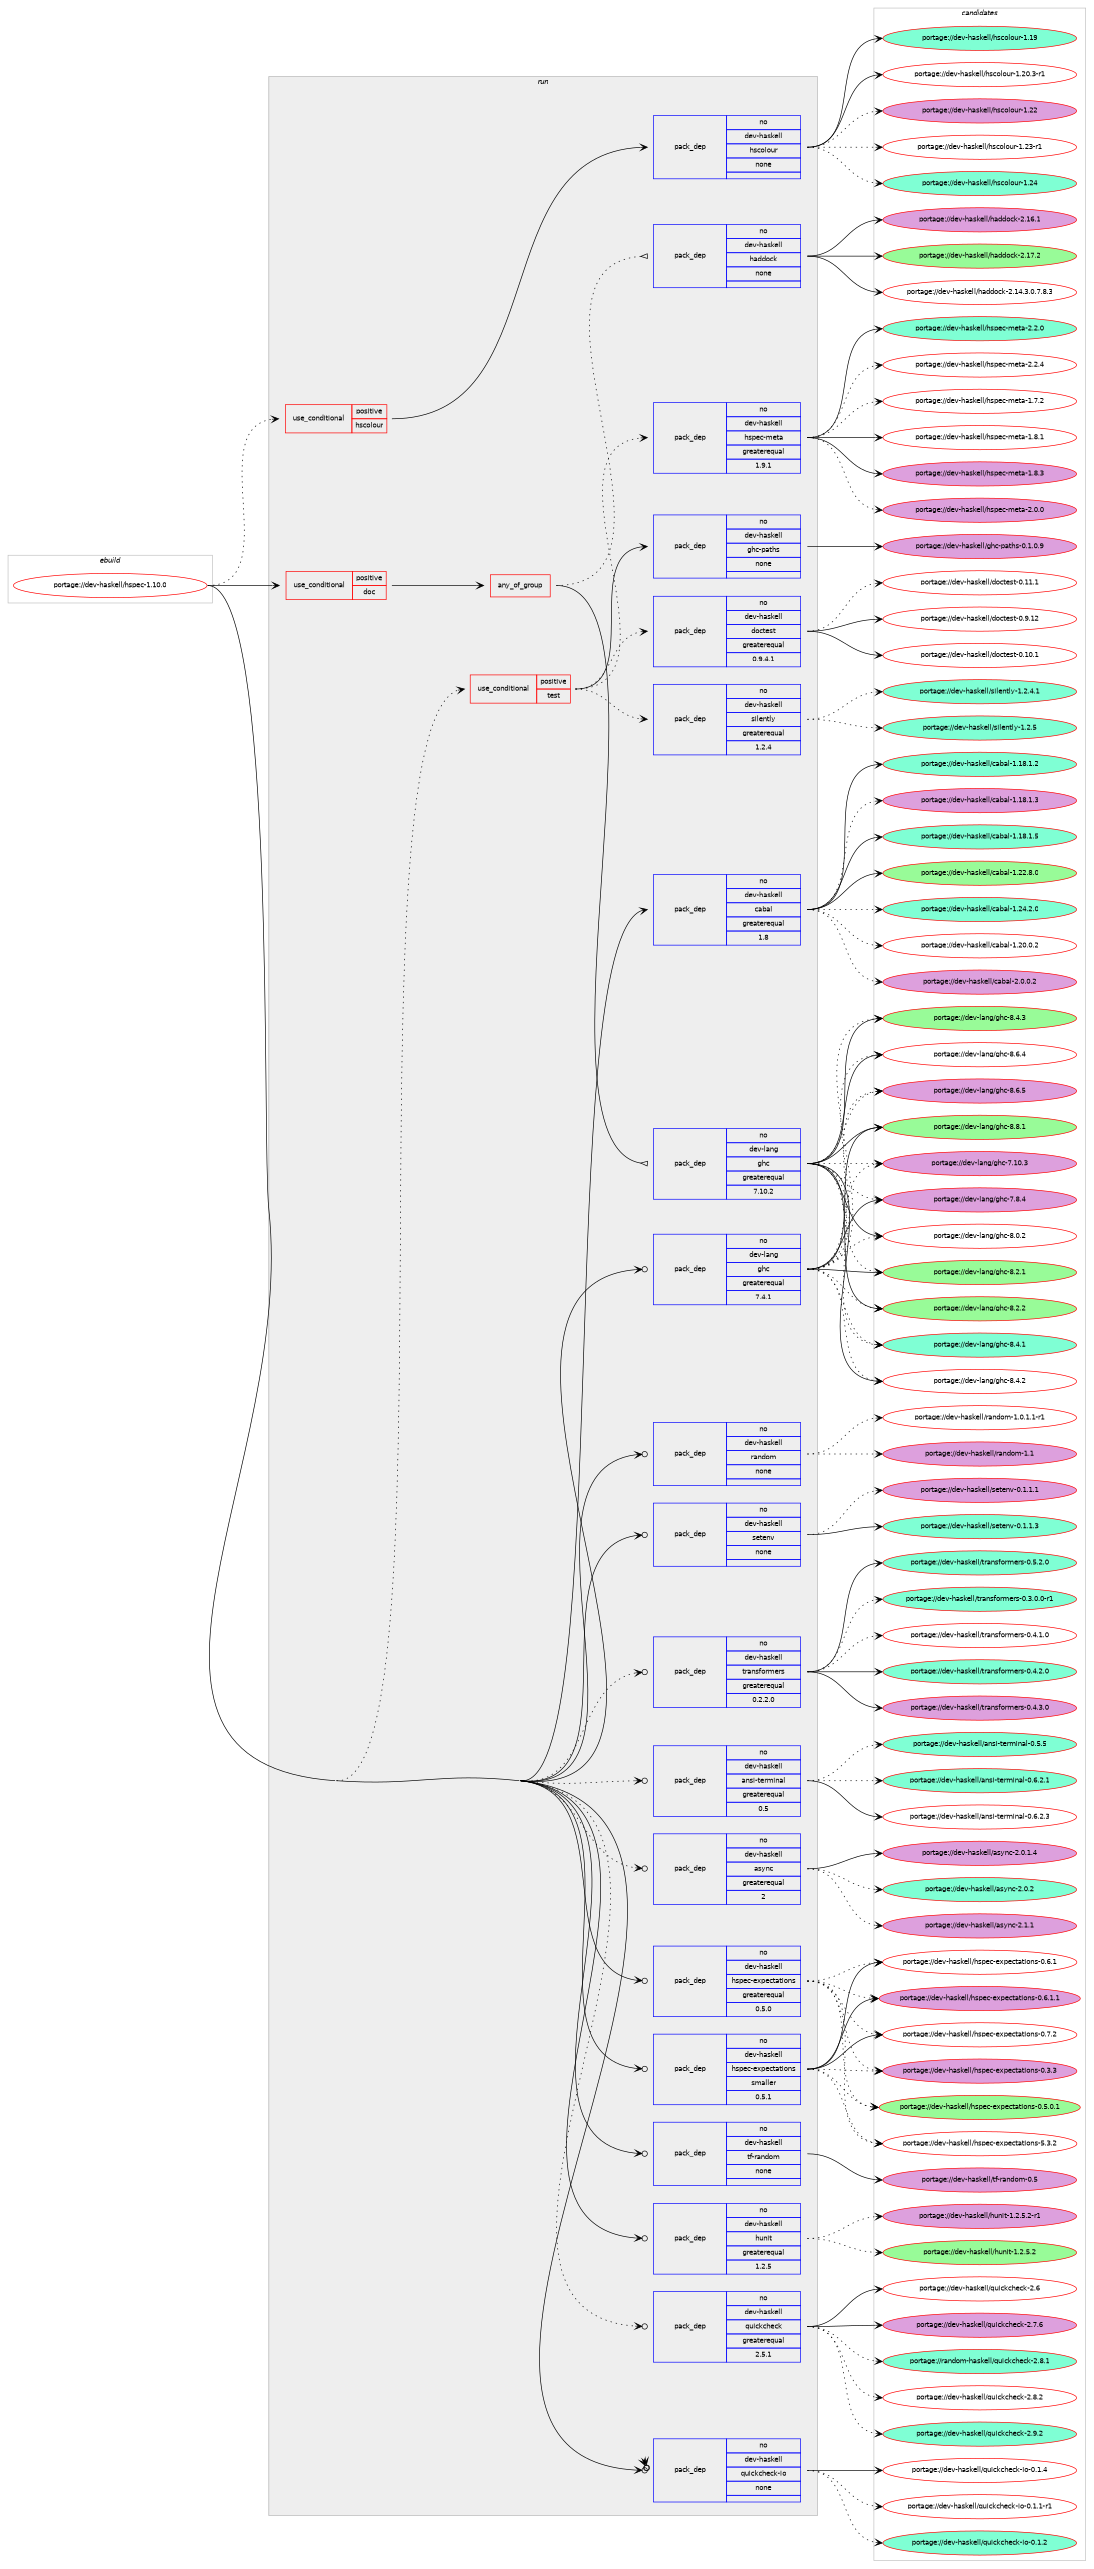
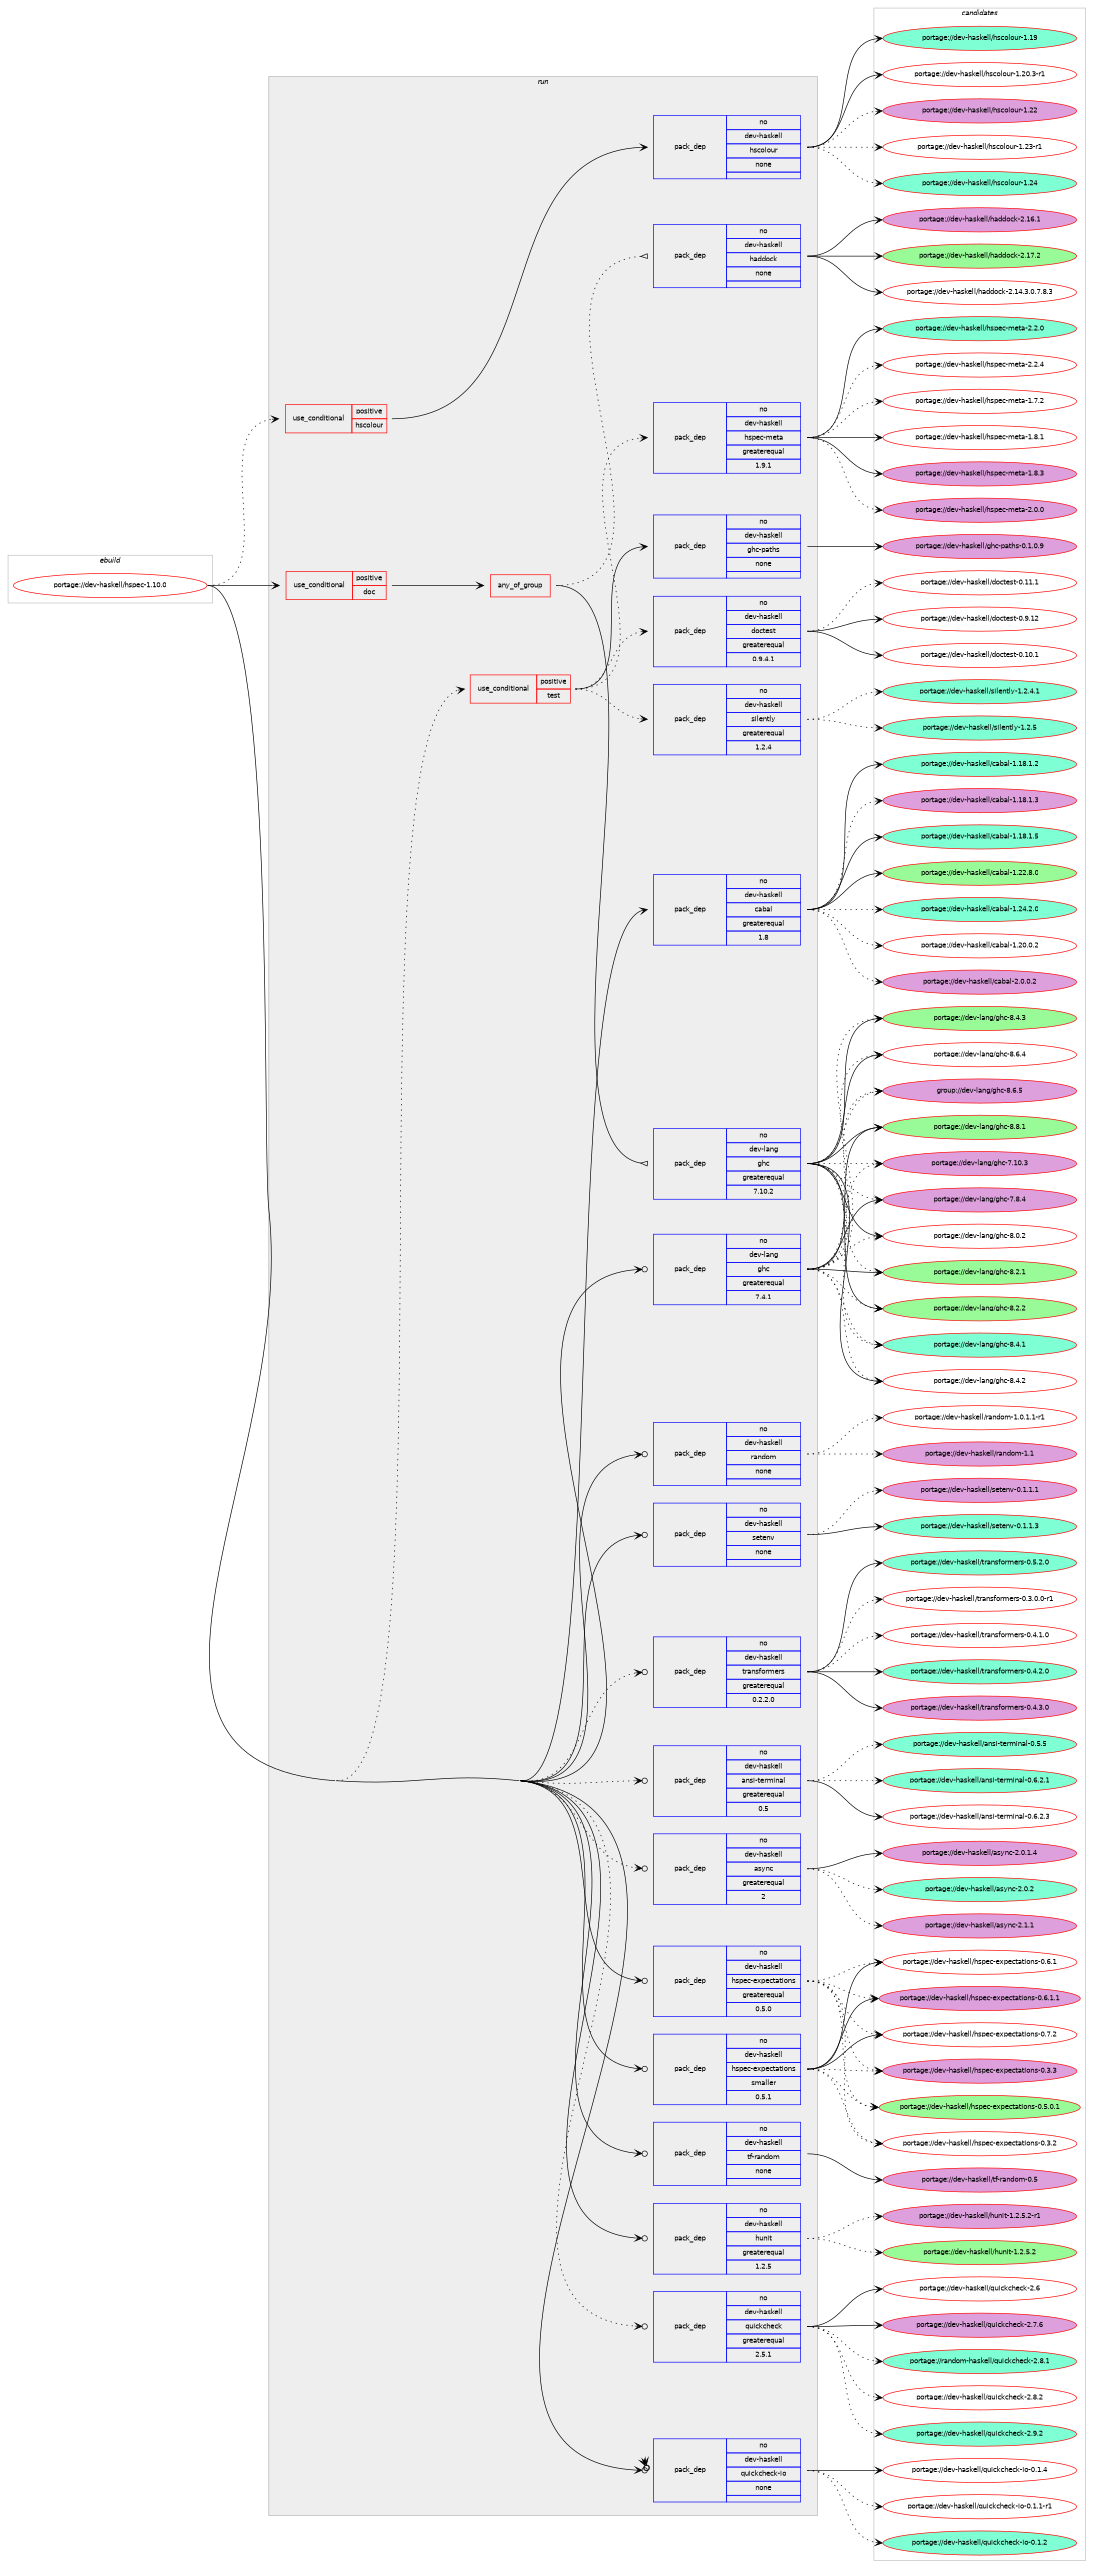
node "portage://dev-lang/ghc-8.6.5": label "portage://dev-lang/ghc-8.6.5" -> "group://dev-lang/ghc-8.6.5"
node "portage://dev-haskell/transformers-0.3.0.0-r1": fillcolor aquamarine -> white
node "portage://dev-haskell/hspec-expectations-5.3.2": label "portage://dev-haskell/hspec-expectations-5.3.2" -> "portage://dev-haskell/hspec-expectations-0.3.2"
